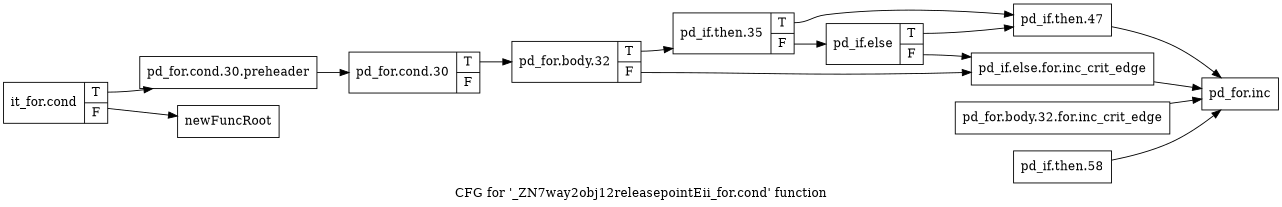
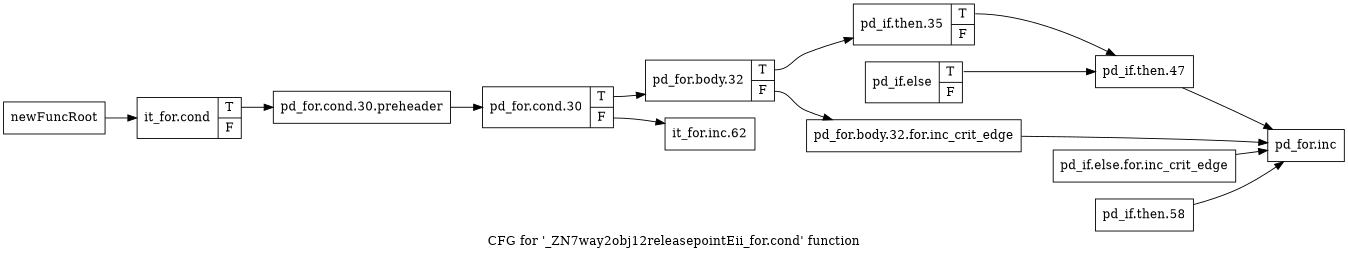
edge "pd_if.then.35" -> "pd_if.else": removed
edge "pd_if.else" -> "pd_if.else.for.inc_crit_edge": removed
edge "pd_for.body.32" -> "pd_if.else.for.inc_crit_edge": now "pd_for.body.32" -> "pd_for.body.32.for.inc_crit_edge"
edge "it_for.cond" -> "newFuncRoot": reversed
node "it_for.inc.62": added
